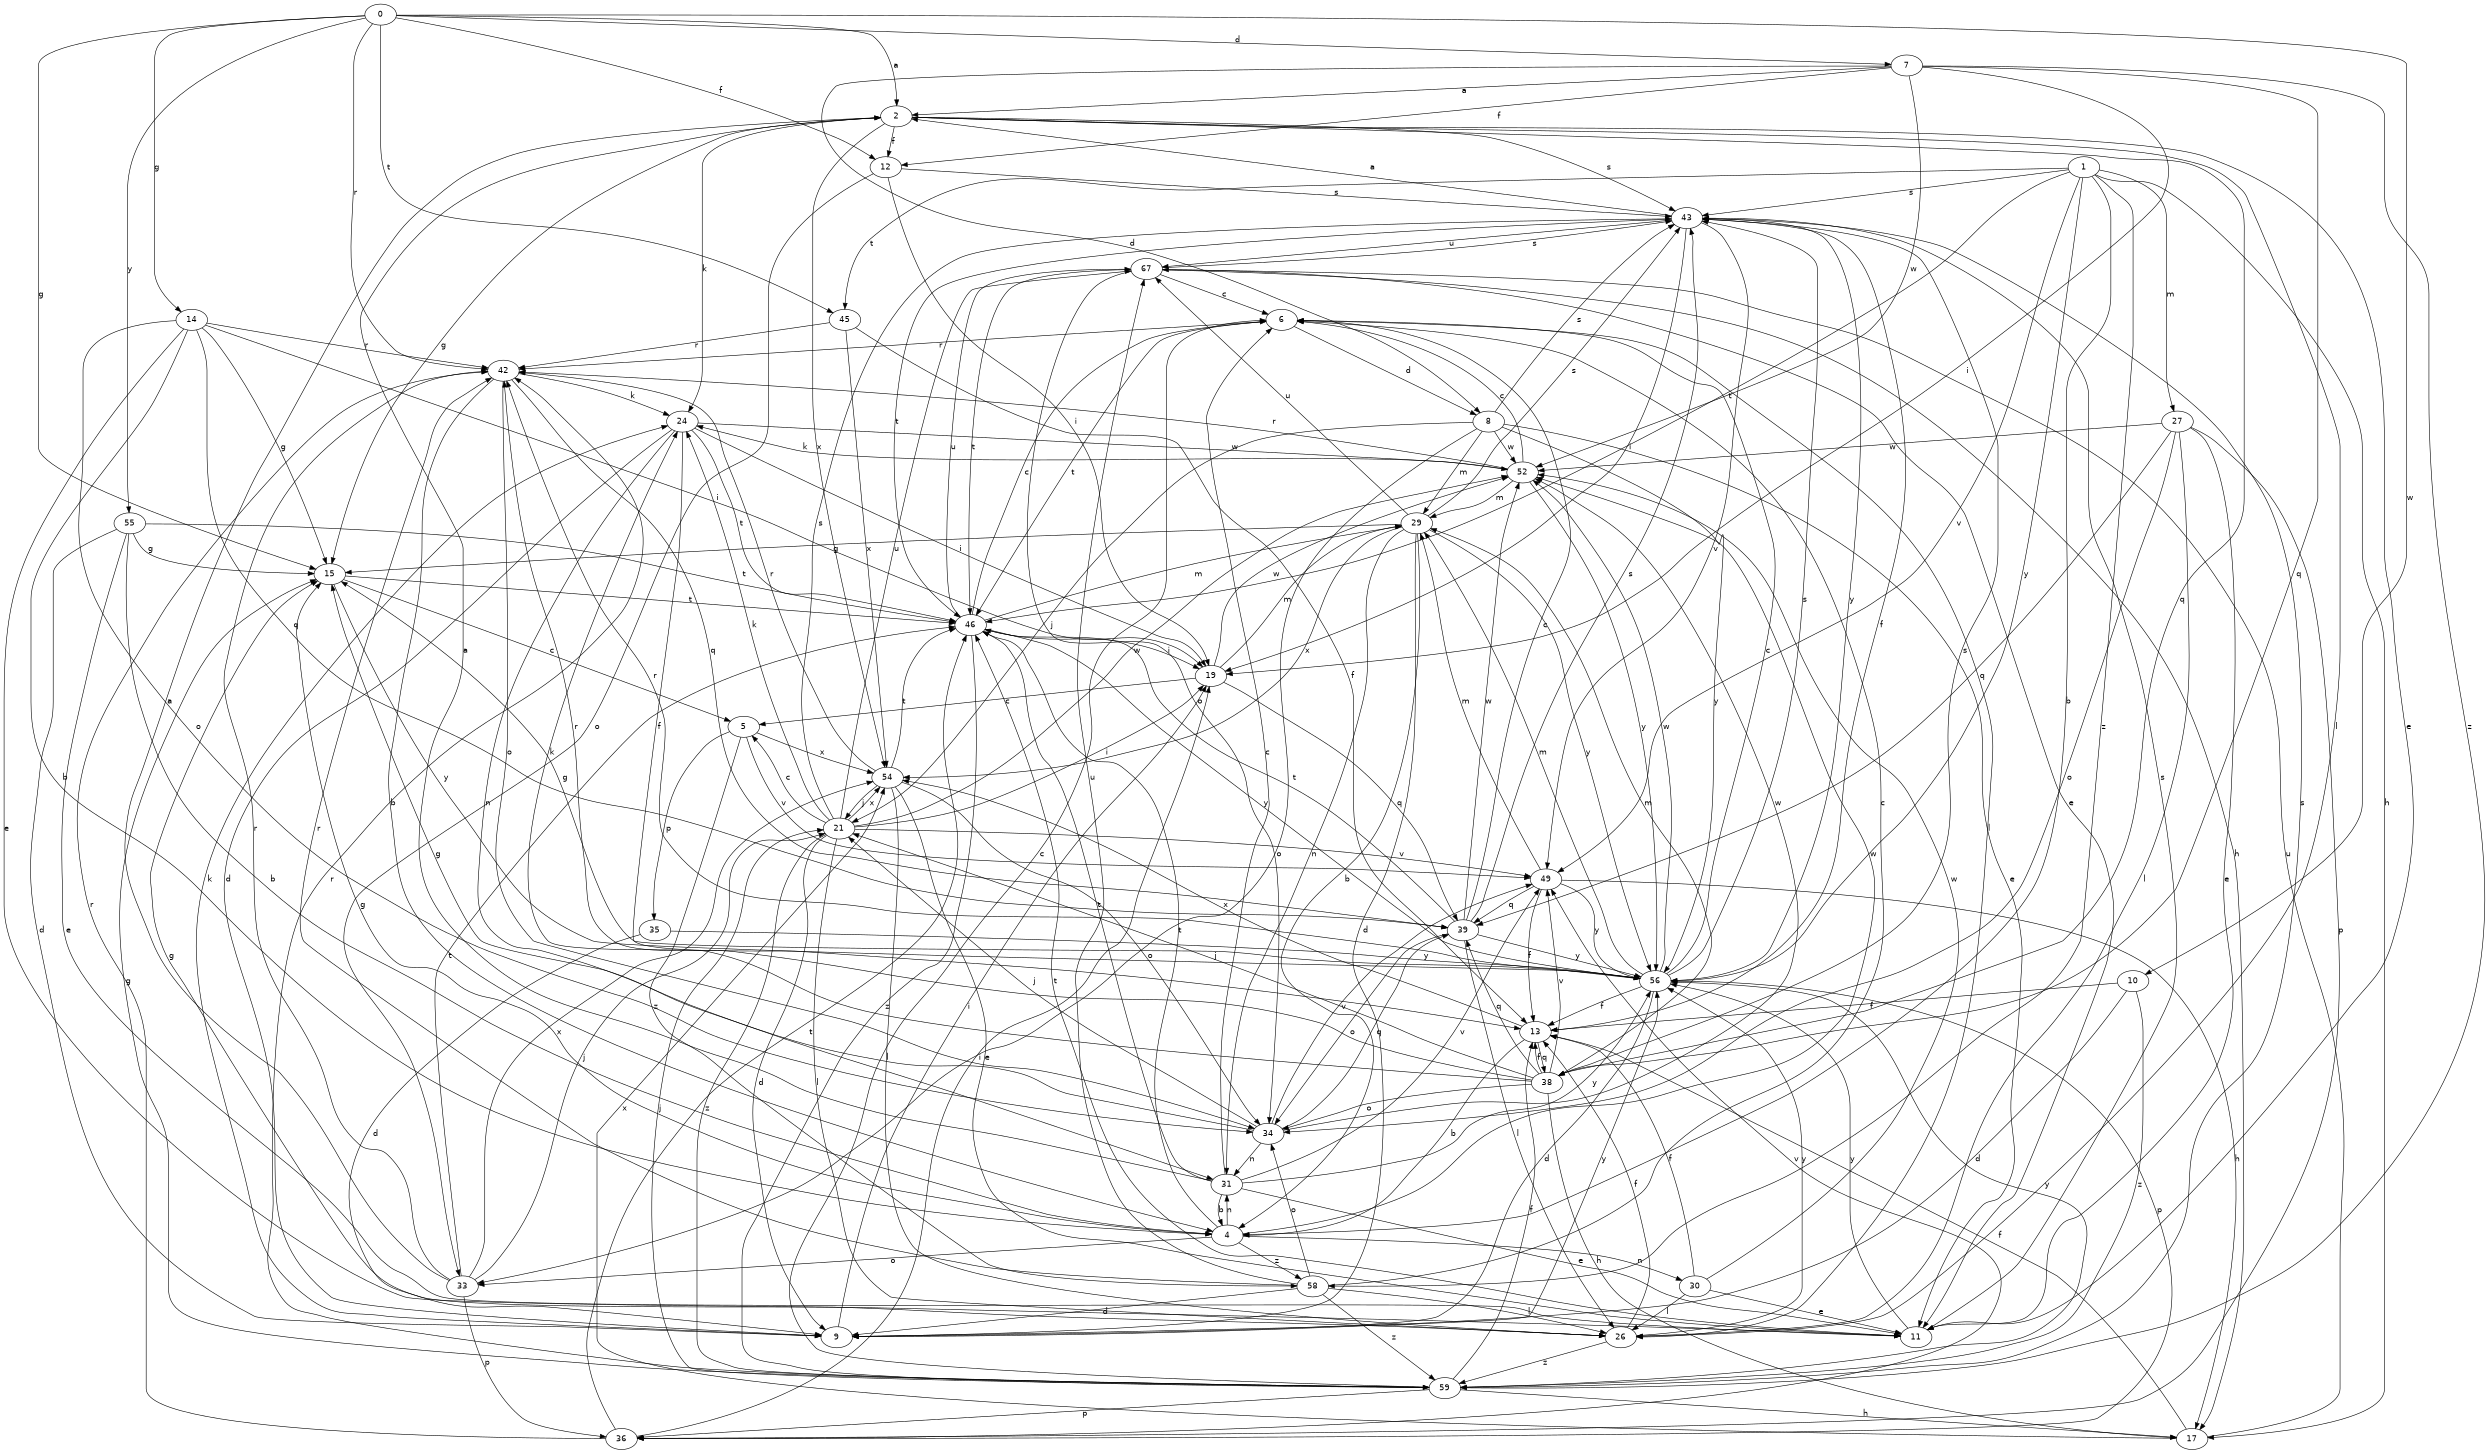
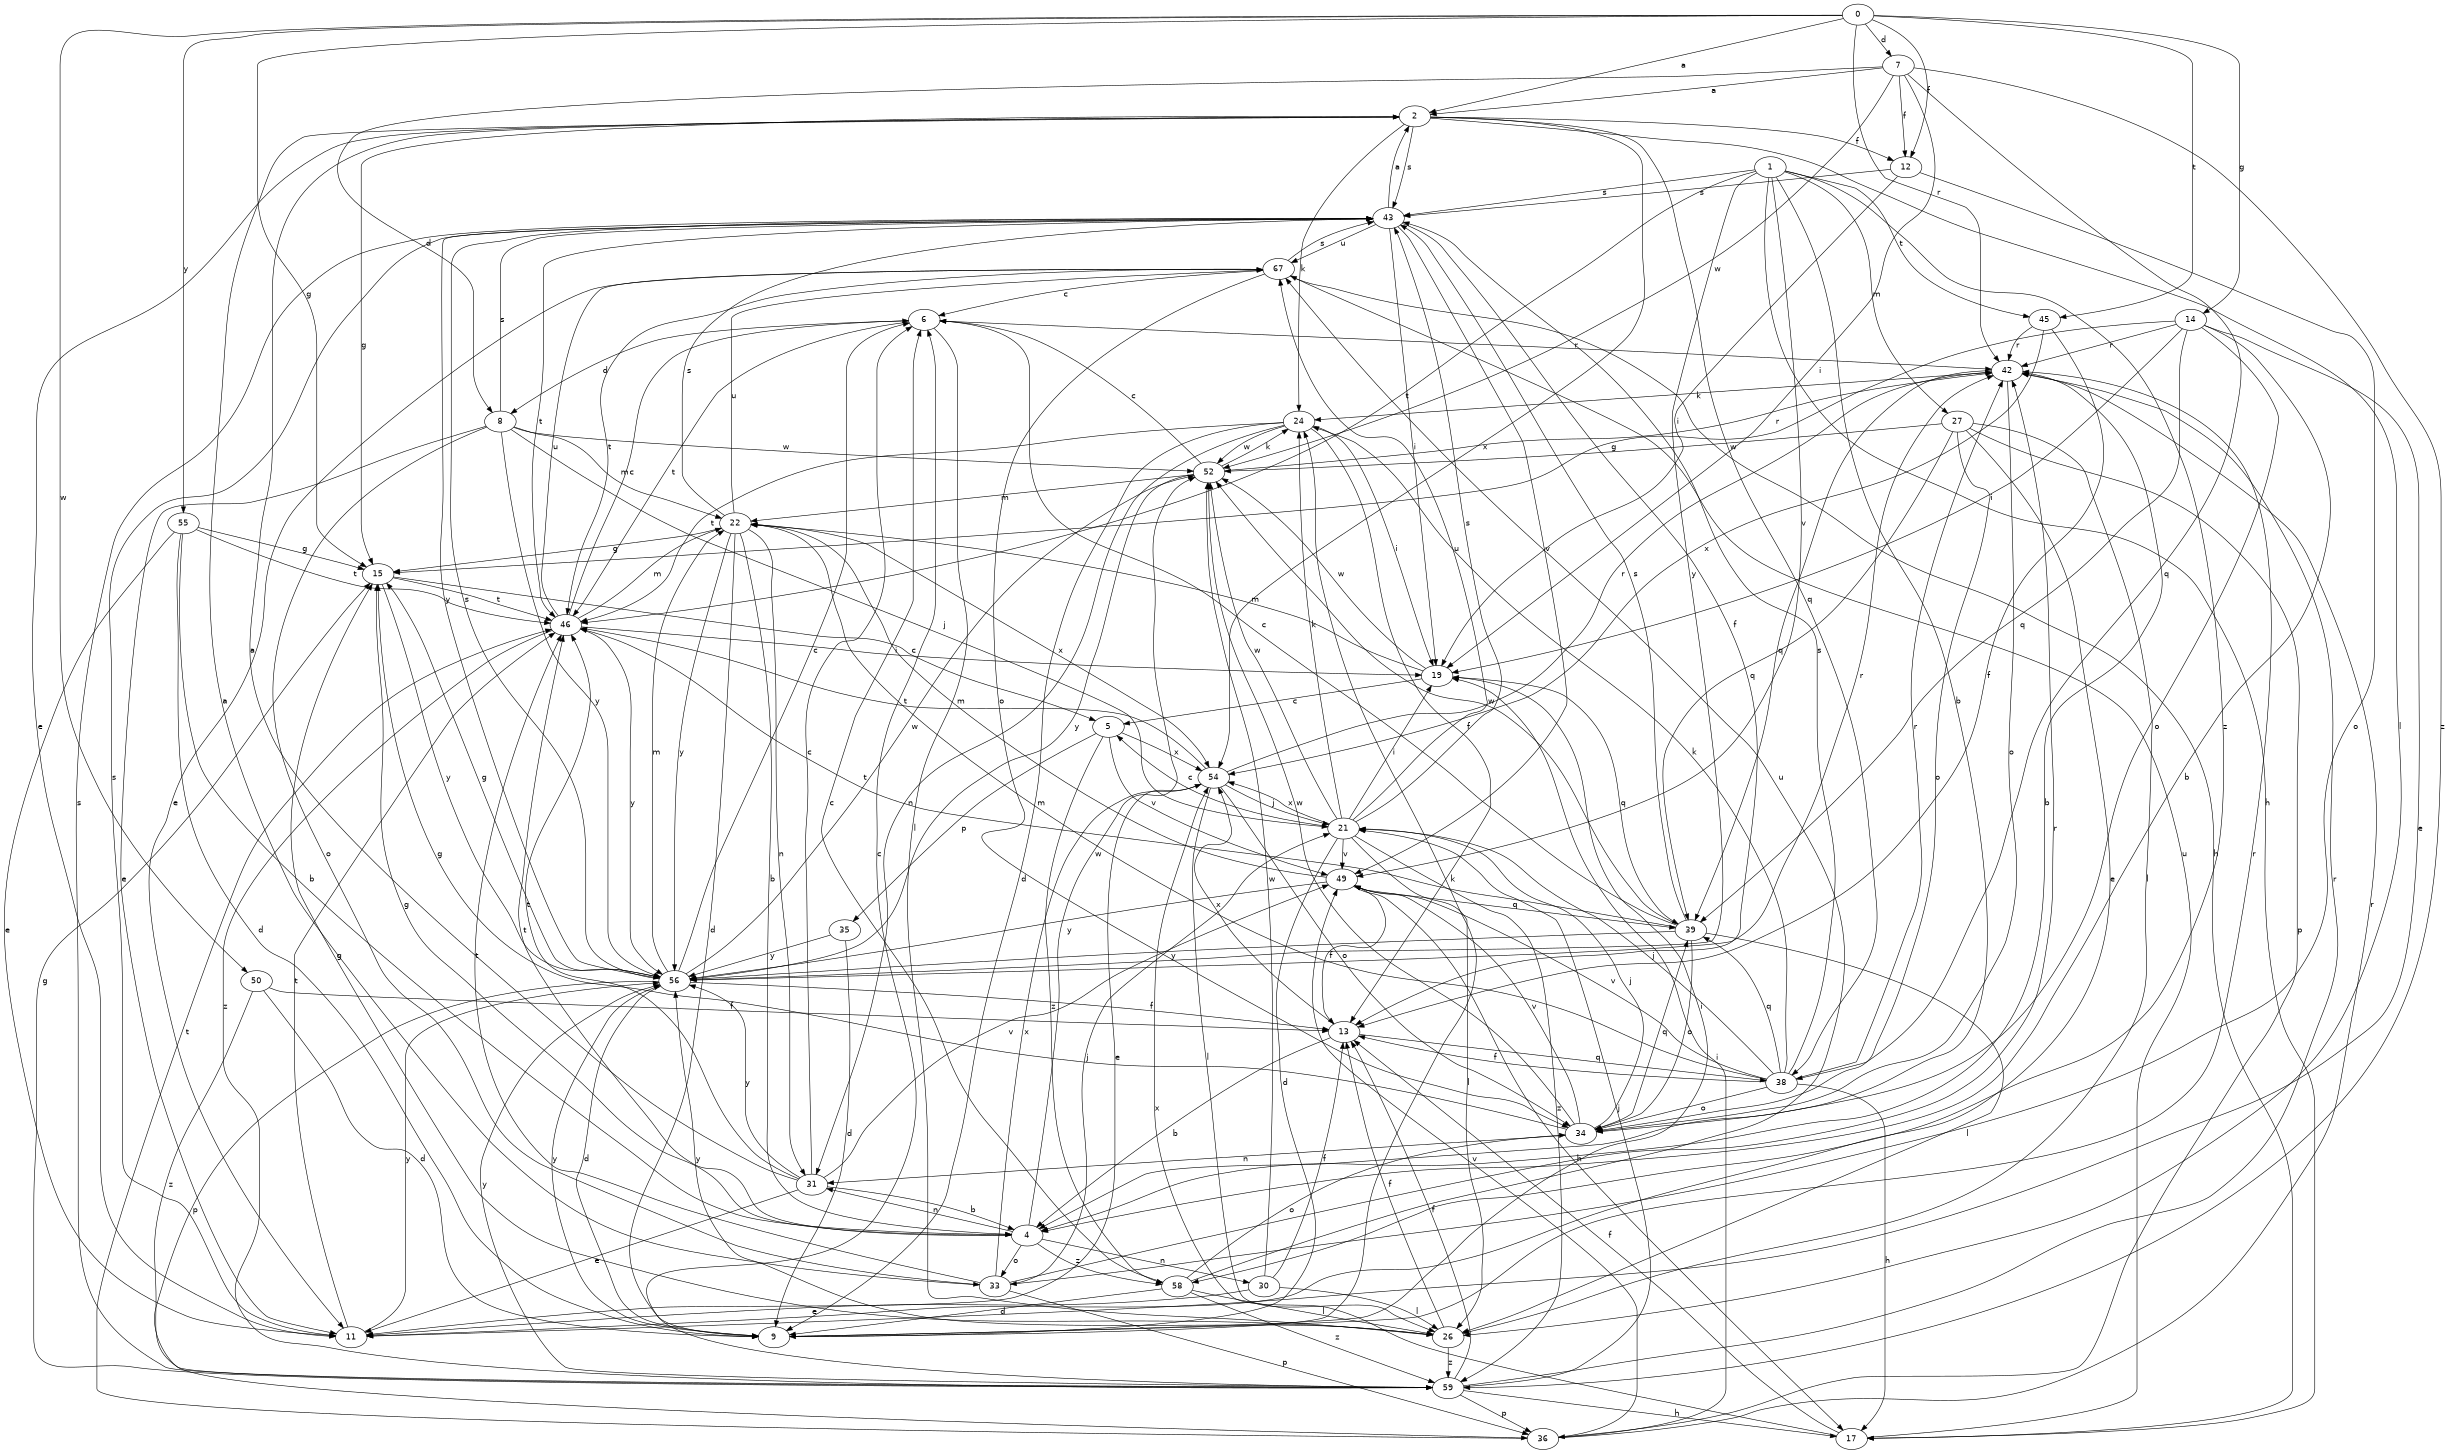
node "29": label "29" -> "22"
node "10": label "10" -> "50"
edge "58" -> "42": now "9" -> "42"
